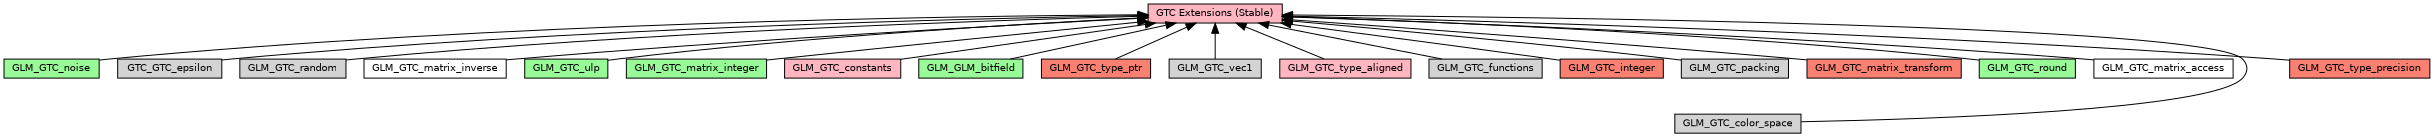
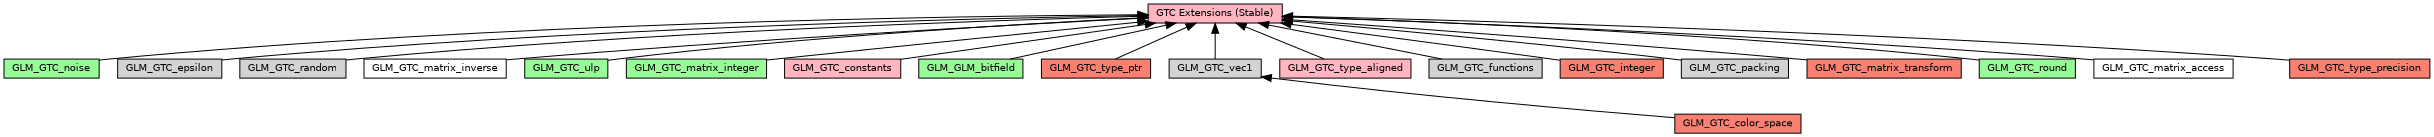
edge "GLM_GTC_color_space" -> "GTC Extensions (Stable)": now "GLM_GTC_color_space" -> "GLM_GTC_vec1"
node "GTC_GTC_epsilon": label "GTC_GTC_epsilon" -> "GLM_GTC_epsilon"
node "GLM_GTC_color_space": fillcolor lightgrey -> salmon
